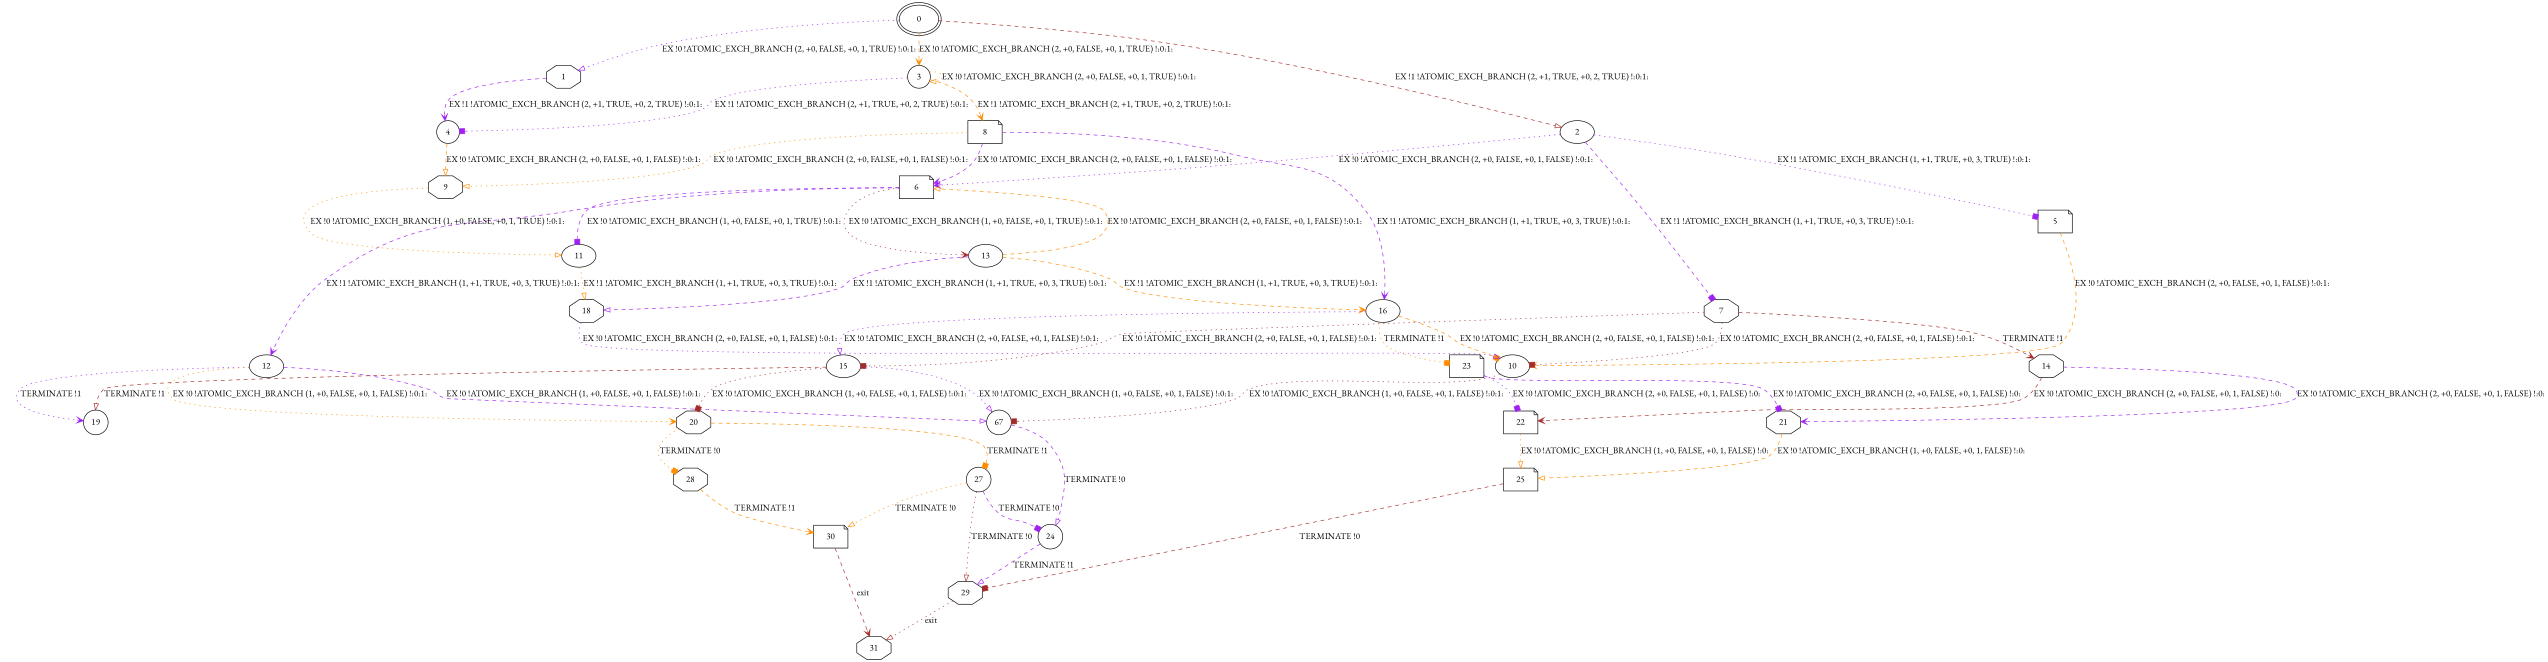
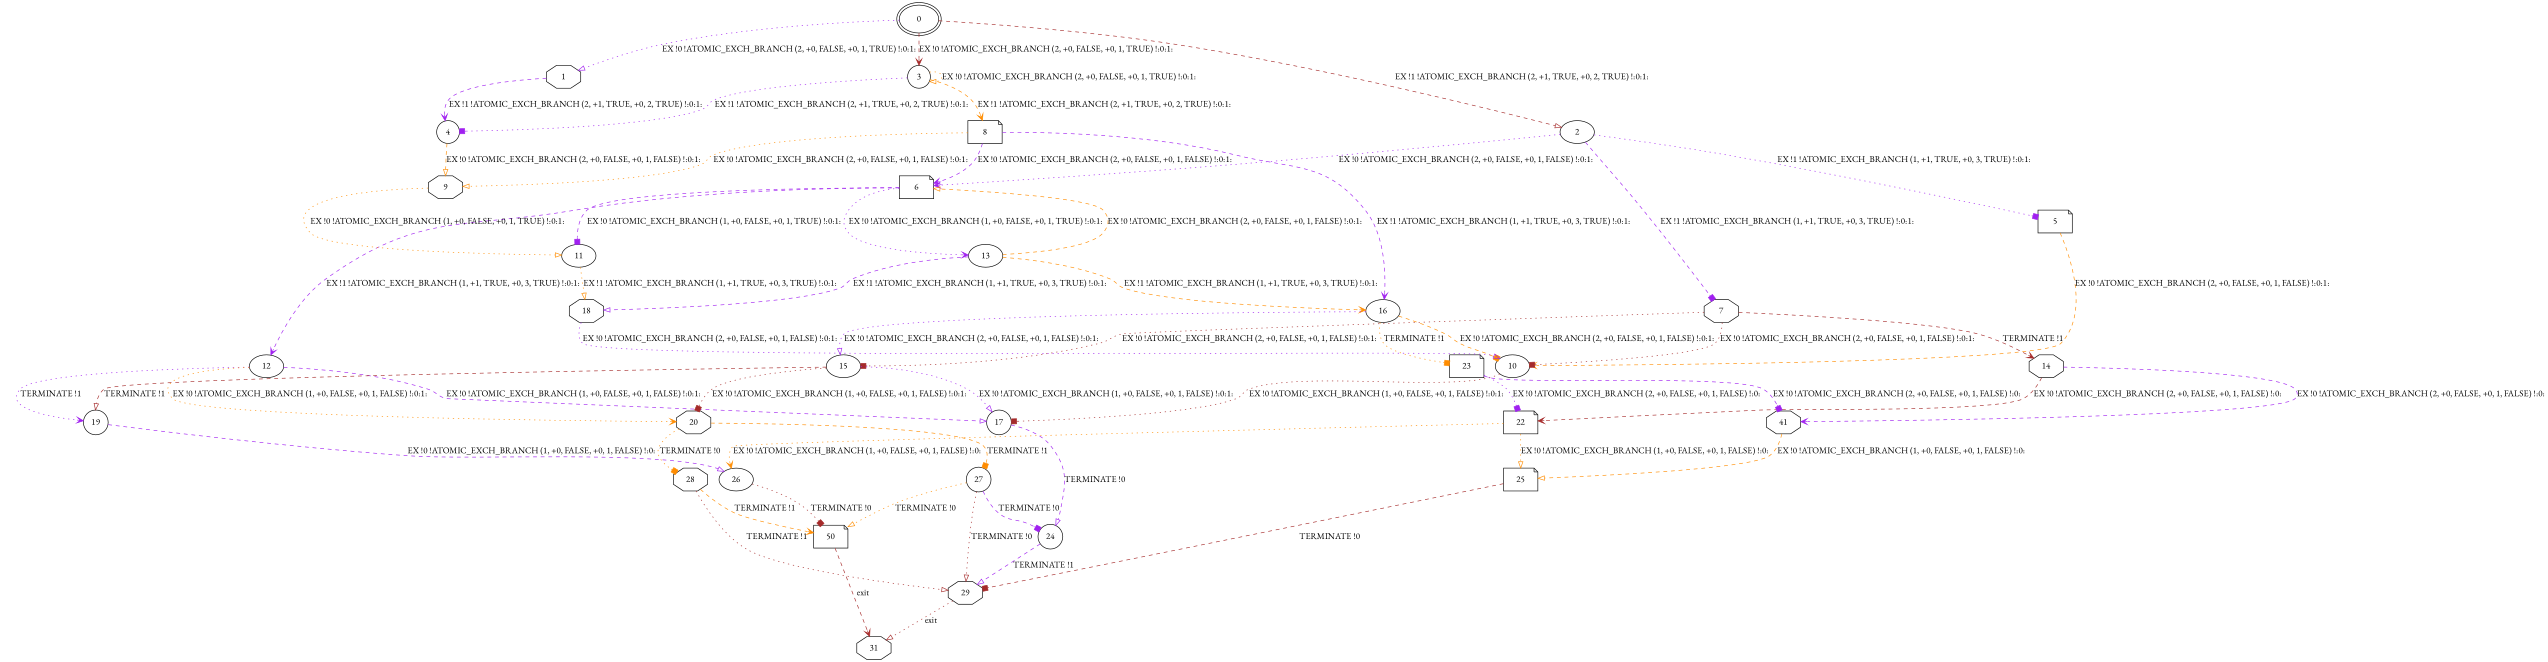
edge "0" -> "3": color darkorange -> brown
edge "6" -> "13": color brown -> purple
node "67": label "67" -> "17"
node "21": label "21" -> "41"
node "26": added
node "30": label "30" -> "50"
edge "28" -> "29": added, label "TERMINATE !1"
